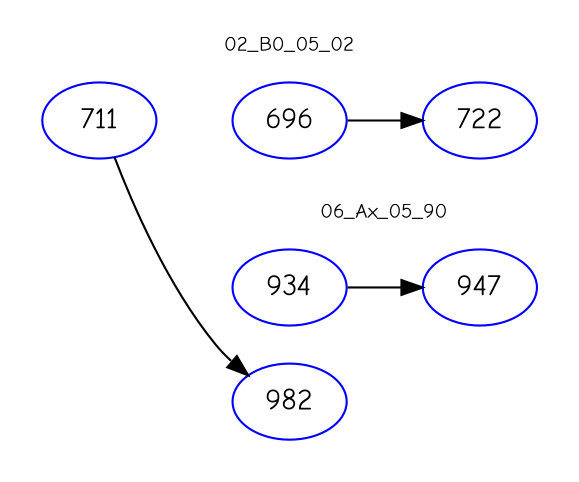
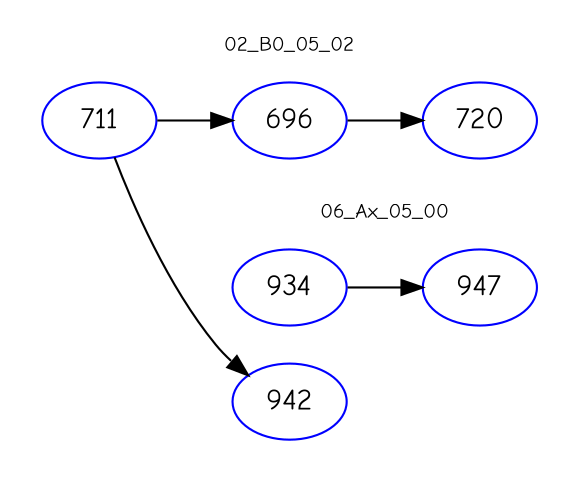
edge "711" -> "696": added
node "722": label "722" -> "720"
cluster "06_Ax_05_90": label "06_Ax_05_90" -> "06_Ax_05_00"
node "982": label "982" -> "942"
